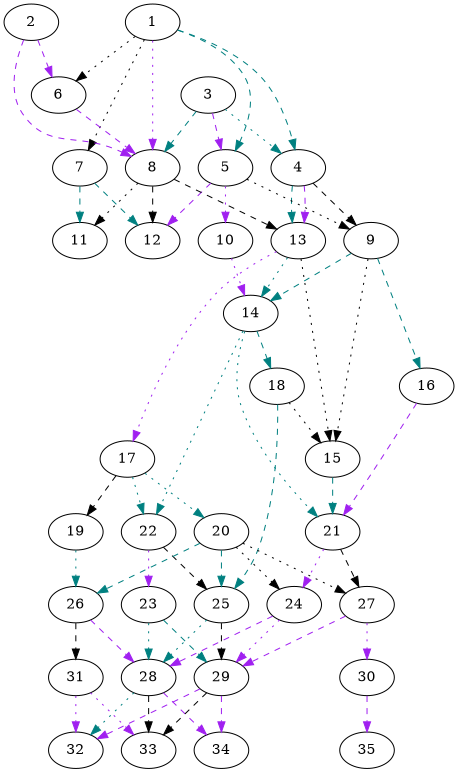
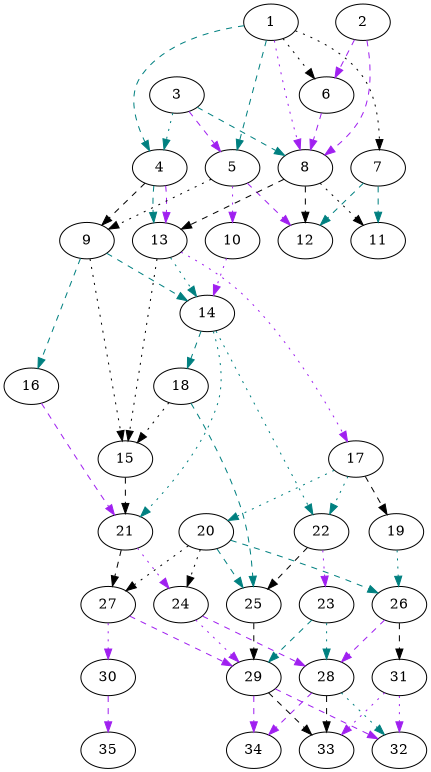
edge "15" -> "21": color teal -> black
edge "25" -> "28": removed
